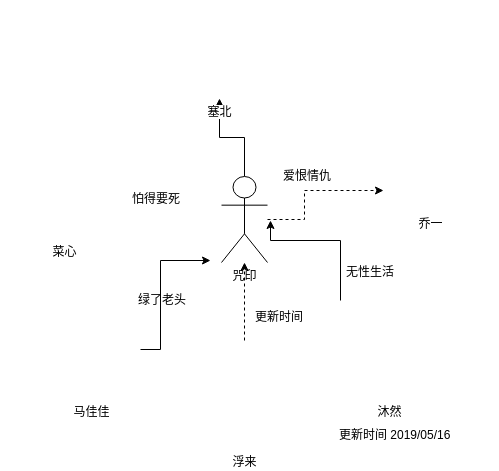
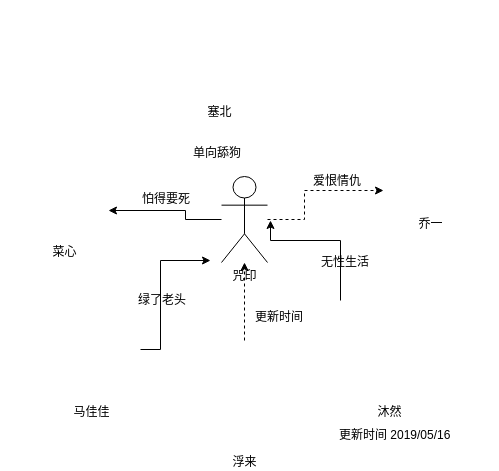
edge "咒印" -> "塞北": removed
node "单向舔狗": added
node "爱恨情仇": moved (312, 177) -> (342, 182)
node "怕得要死": moved (161, 200) -> (171, 200)
edge "咒印" -> "菜心": added
node "无性生活": moved (371, 273) -> (346, 263)
